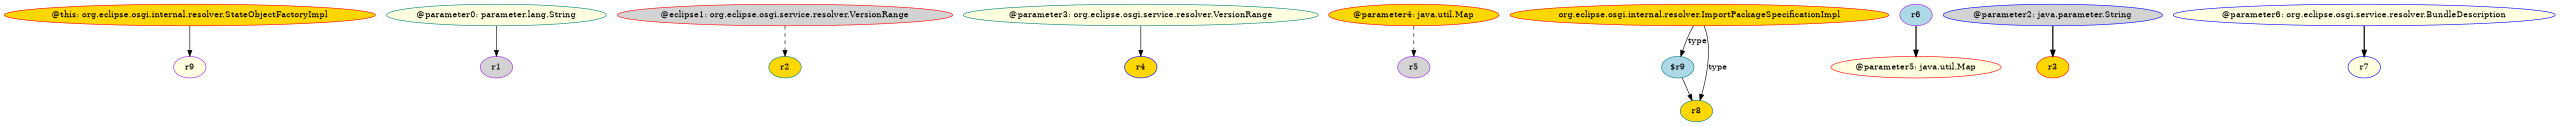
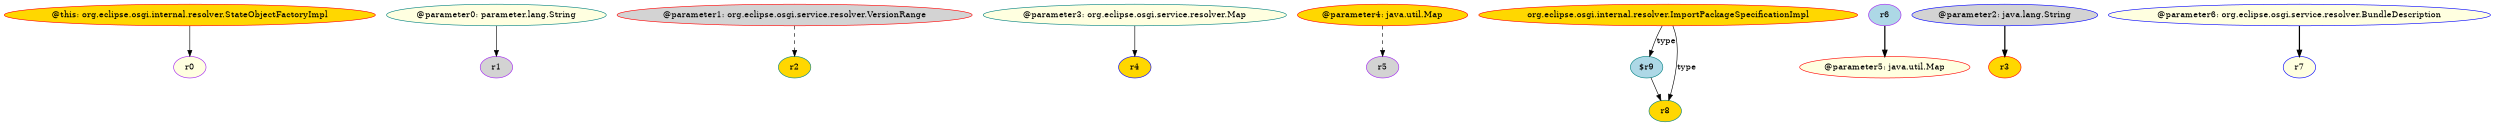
node "@eclipse1: org.eclipse.osgi.service.resolver.VersionRange": label "@eclipse1: org.eclipse.osgi.service.resolver.VersionRange" -> "@parameter1: org.eclipse.osgi.service.resolver.VersionRange"
node "@parameter3: org.eclipse.osgi.service.resolver.VersionRange": label "@parameter3: org.eclipse.osgi.service.resolver.VersionRange" -> "@parameter3: org.eclipse.osgi.service.resolver.Map"
node "@parameter2: java.parameter.String": label "@parameter2: java.parameter.String" -> "@parameter2: java.lang.String"
node "r9": label "r9" -> "r0"
